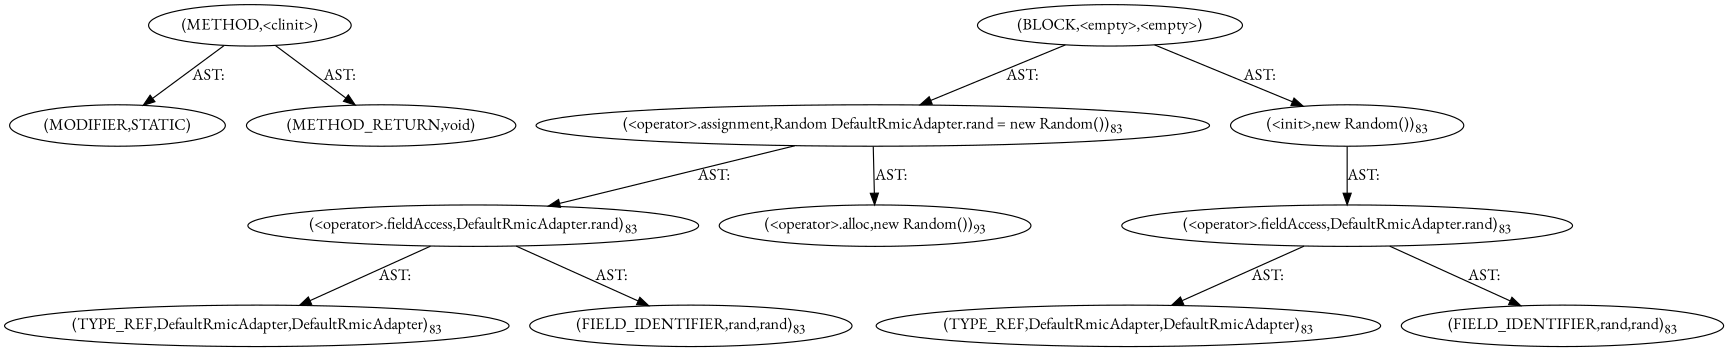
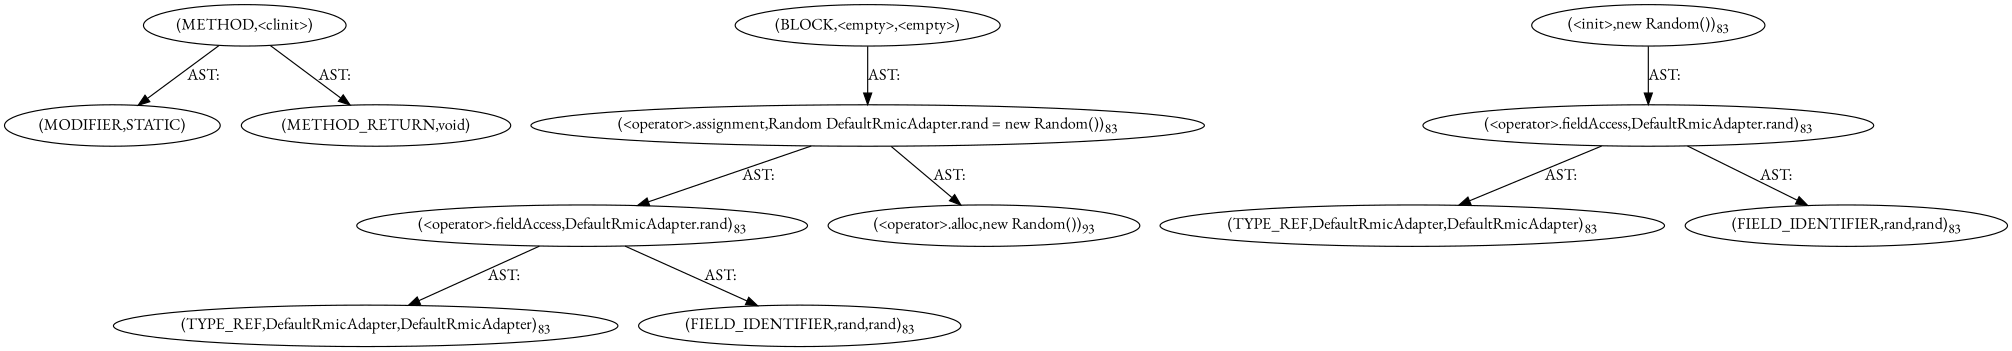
edge "(BLOCK,<empty>,<empty>)" -> "(<init>,new Random())": removed, label "AST:"
